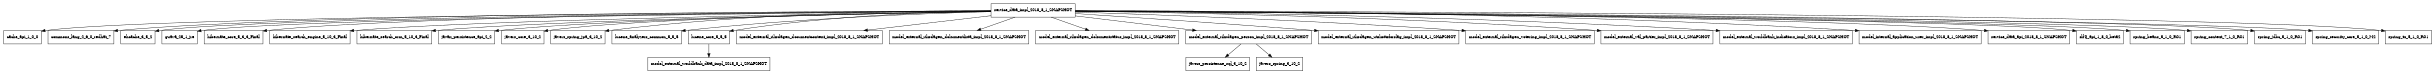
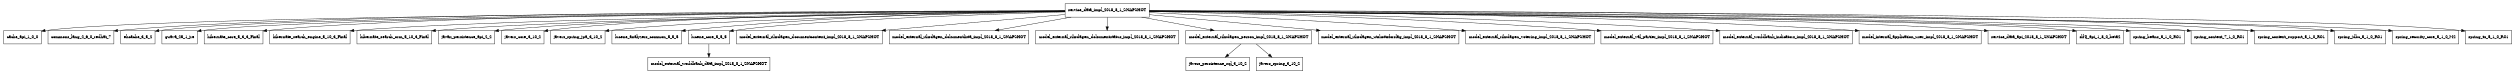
node "spring_context_support_5_1_0_RC1": added
